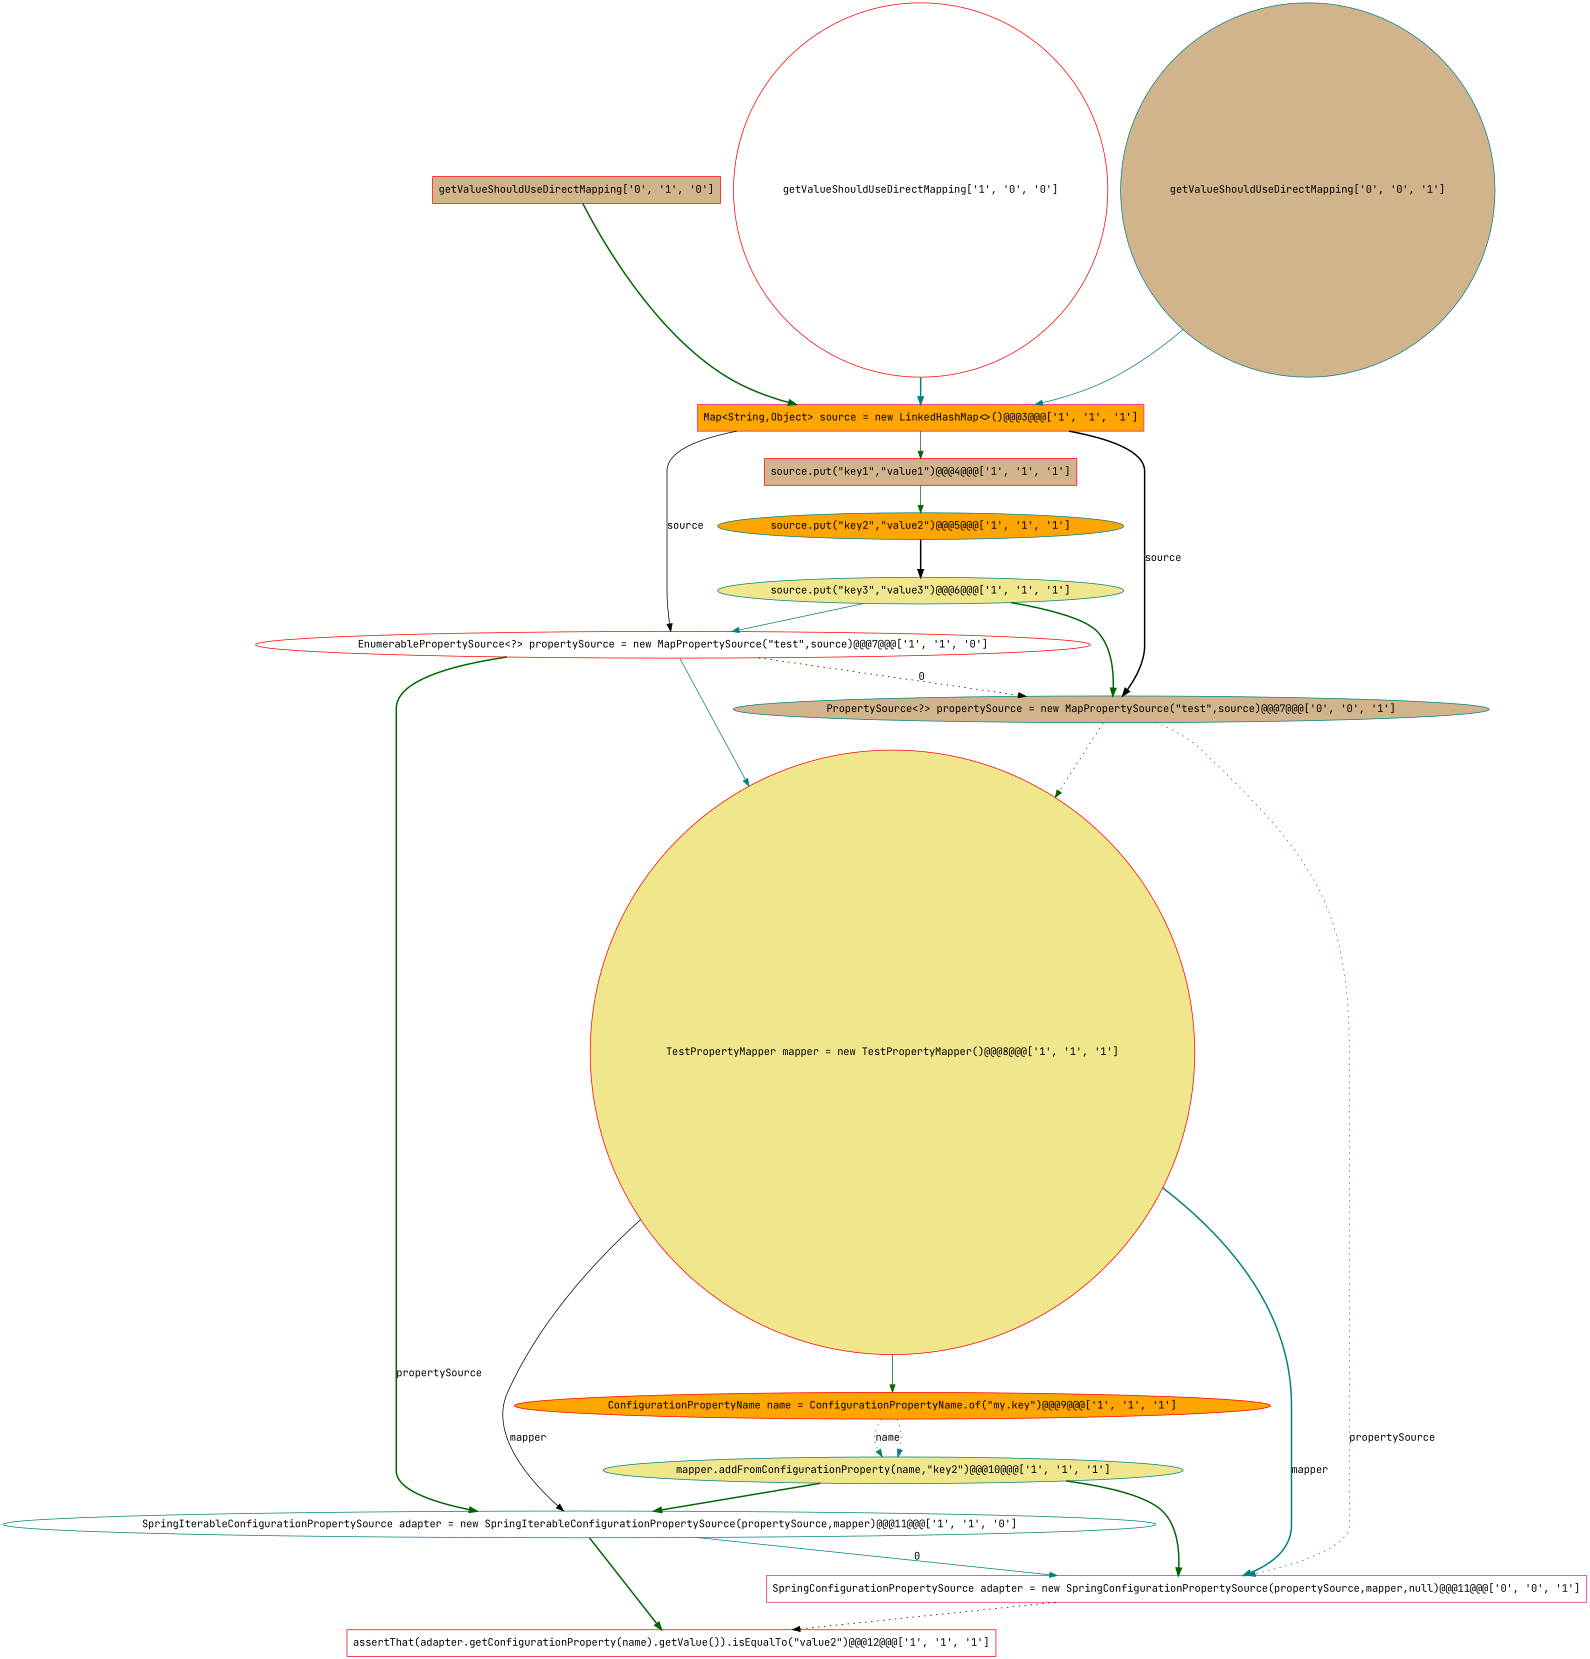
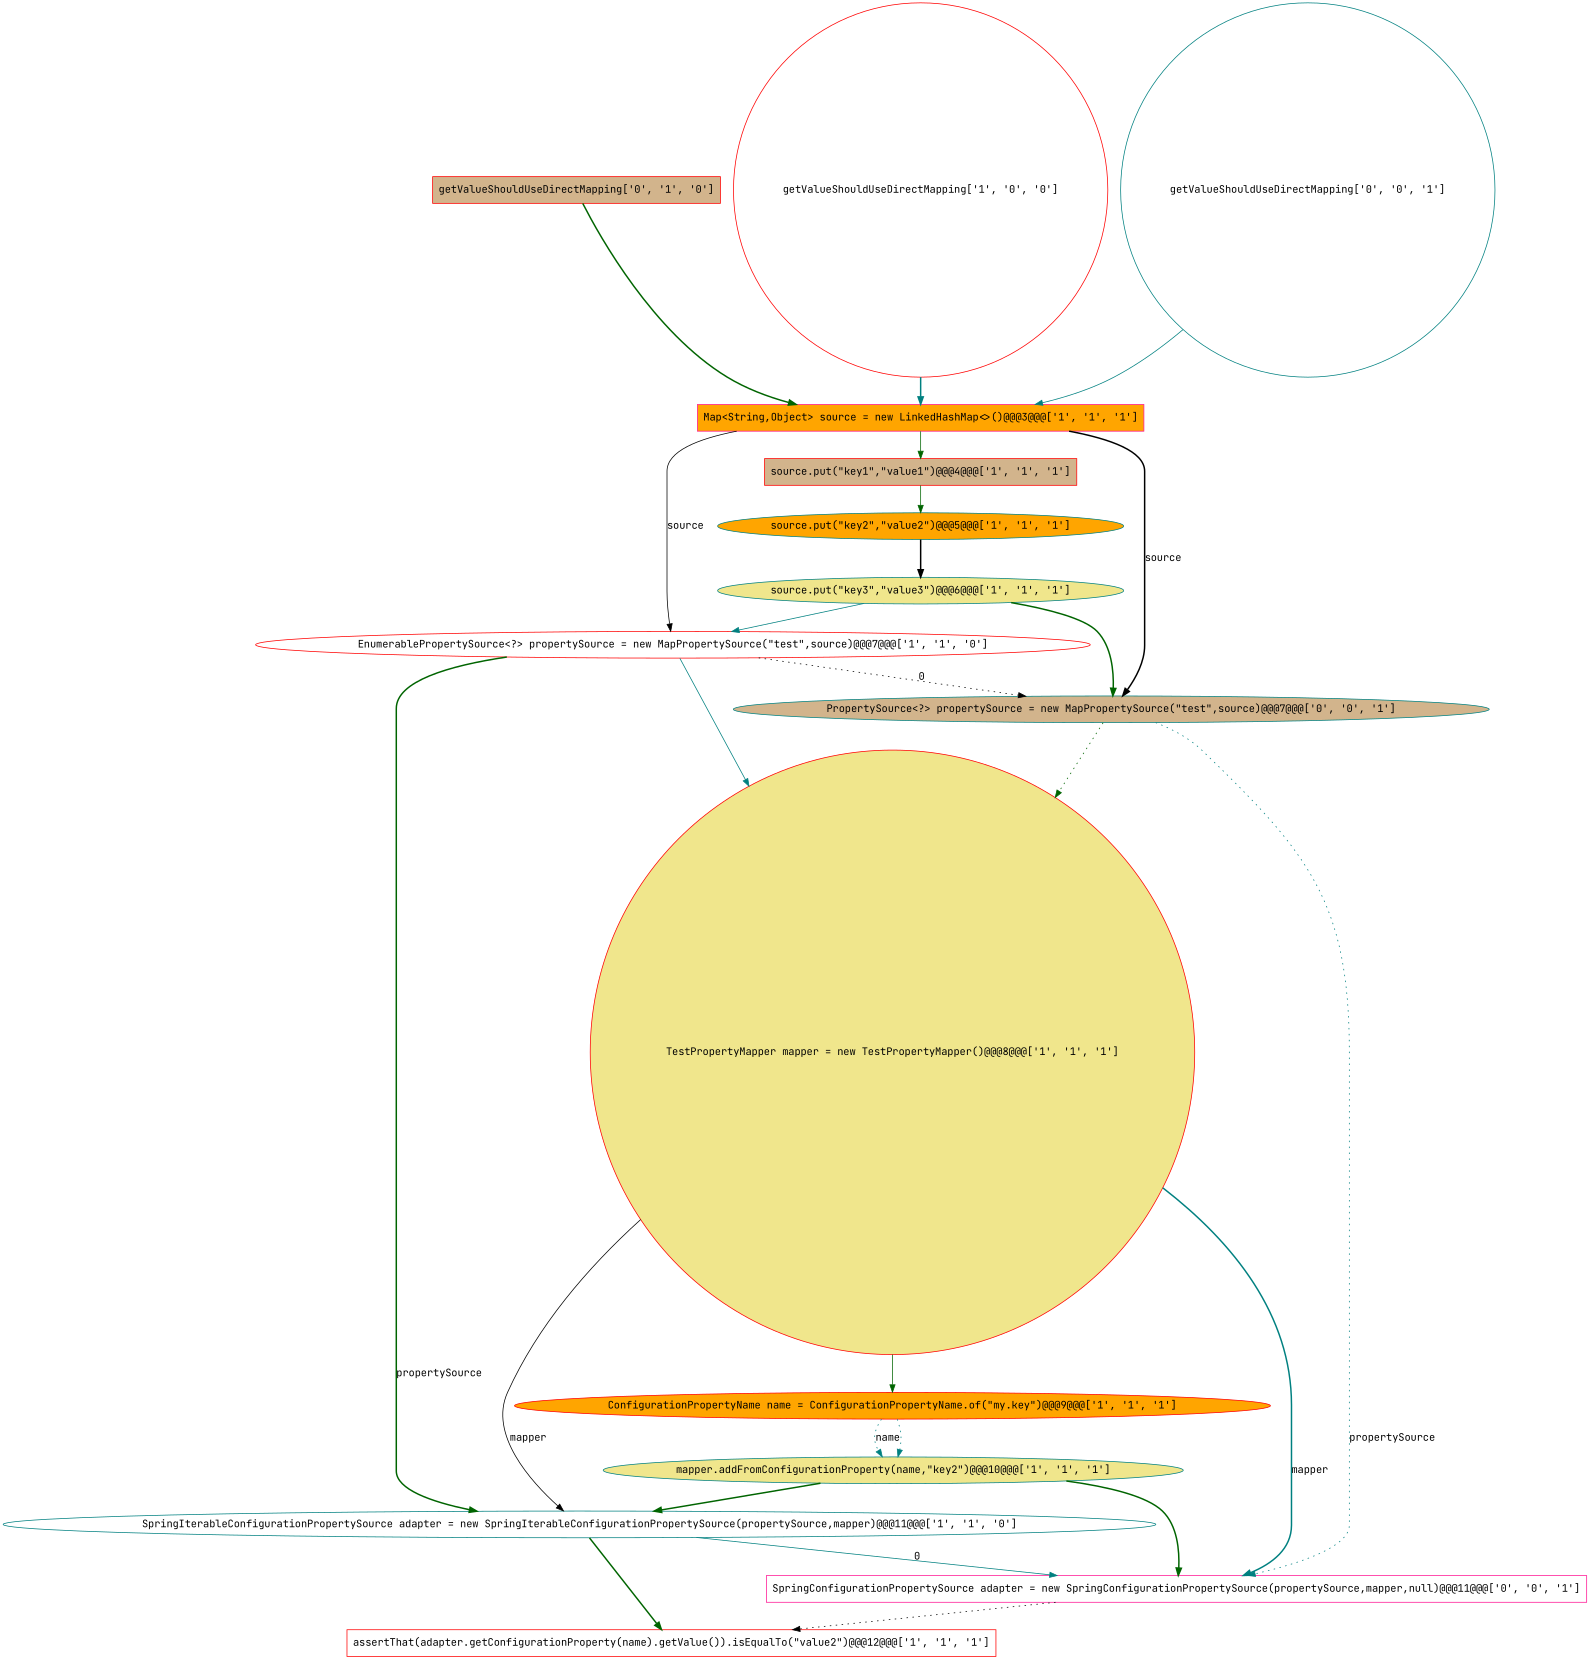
node "getValueShouldUseDirectMapping['0', '0', '1']": fillcolor tan -> white
